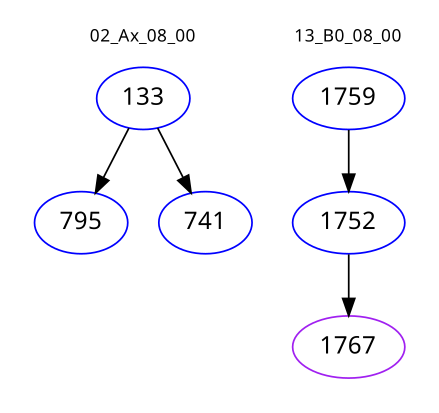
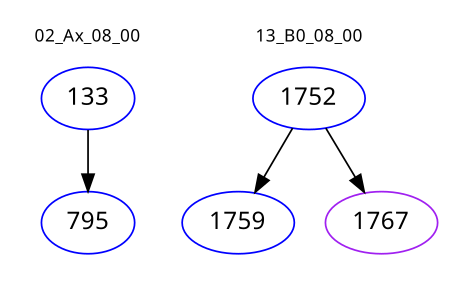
edge "1759" -> "1752": reversed
node "741": removed
